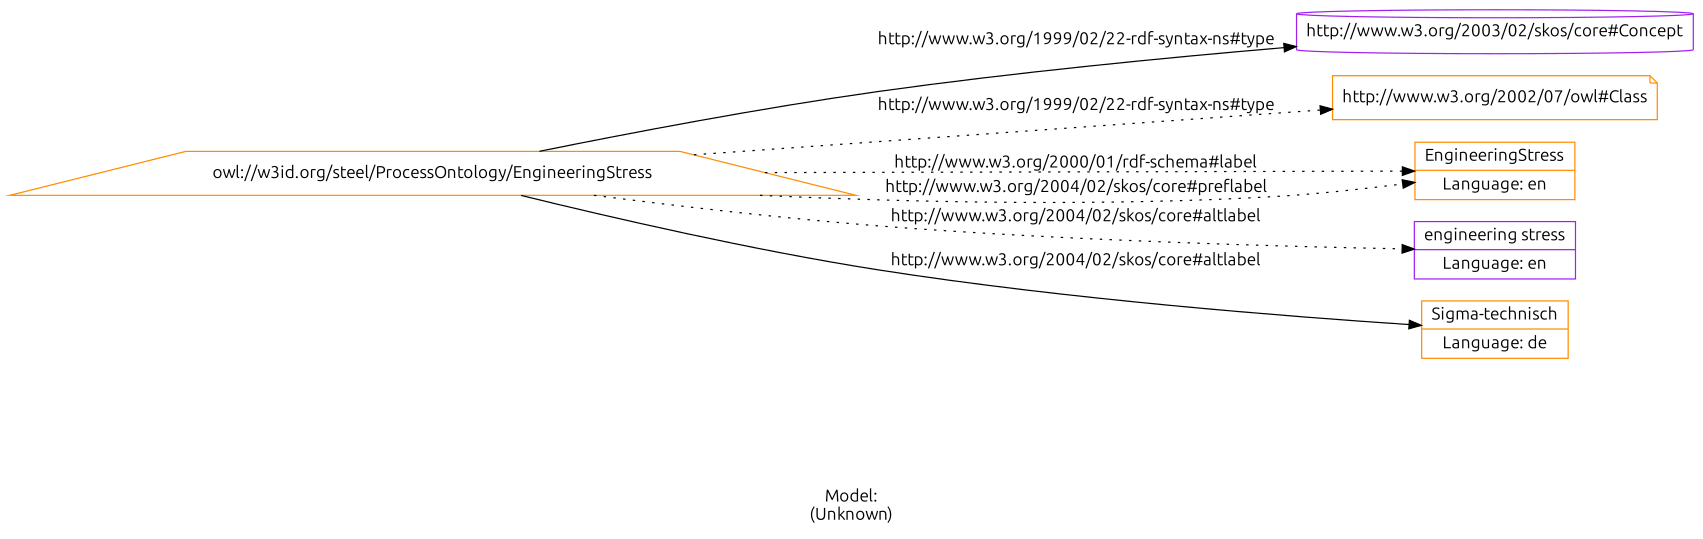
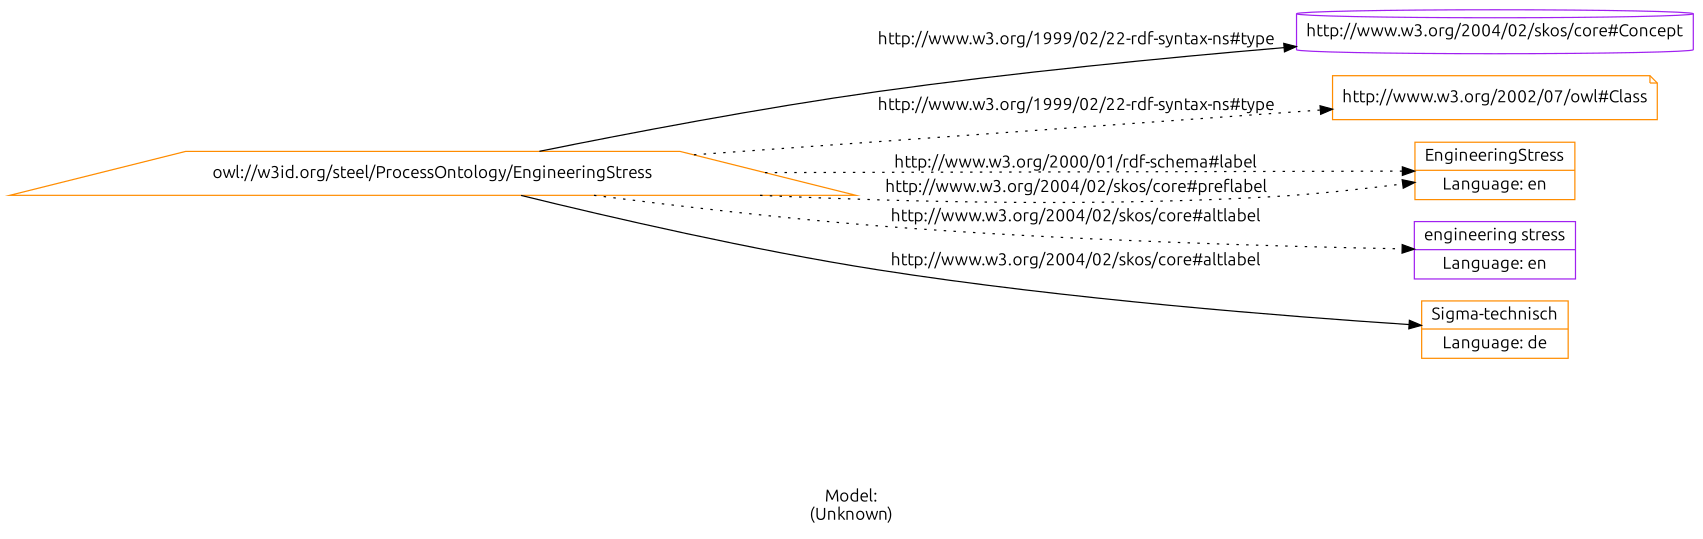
node "http://www.w3.org/2003/02/skos/core#Concept": label "http://www.w3.org/2003/02/skos/core#Concept" -> "http://www.w3.org/2004/02/skos/core#Concept"
